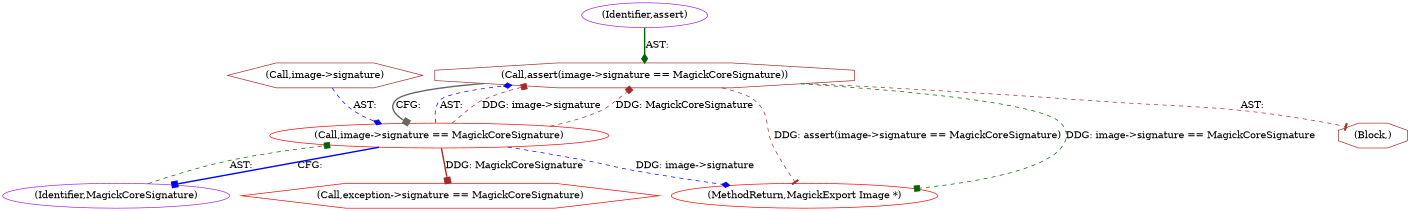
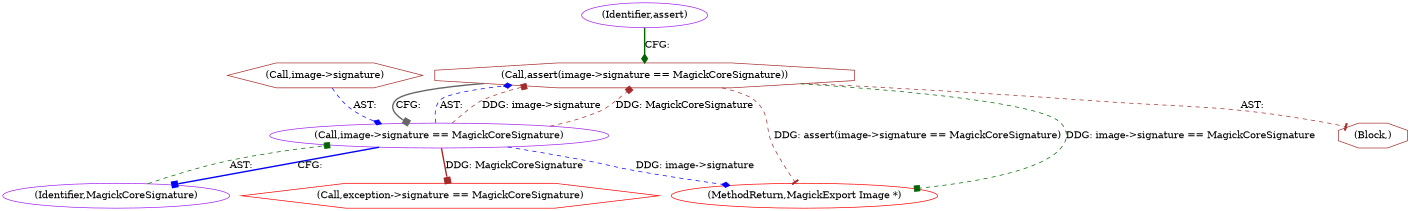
edge "(Identifier,assert)" -> "(Call,assert(image->signature == MagickCoreSignature))": label "AST: " -> "CFG: "
node "(Call,image->signature == MagickCoreSignature)": color red -> purple
